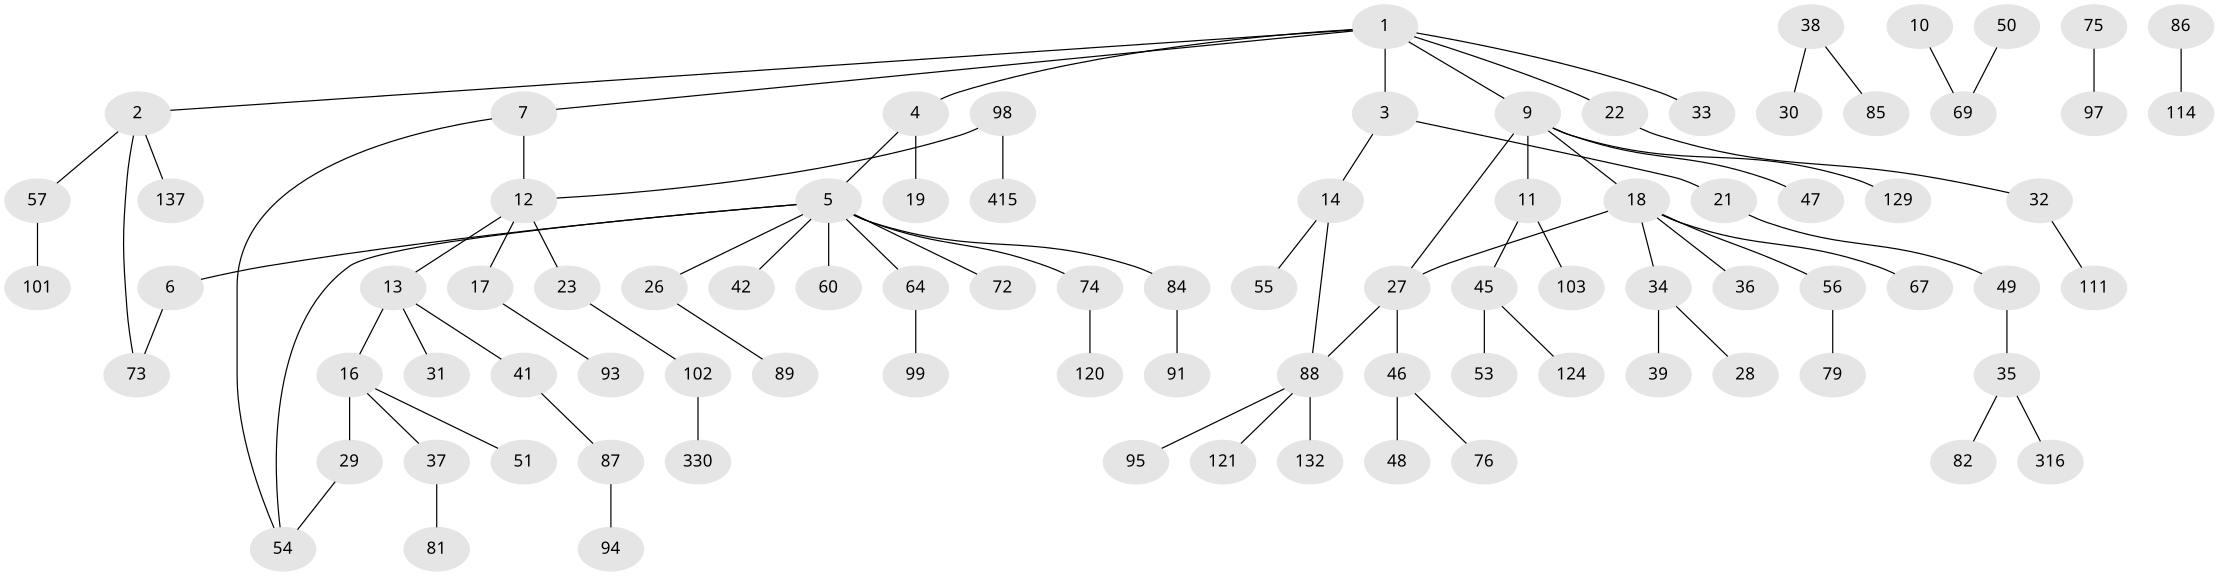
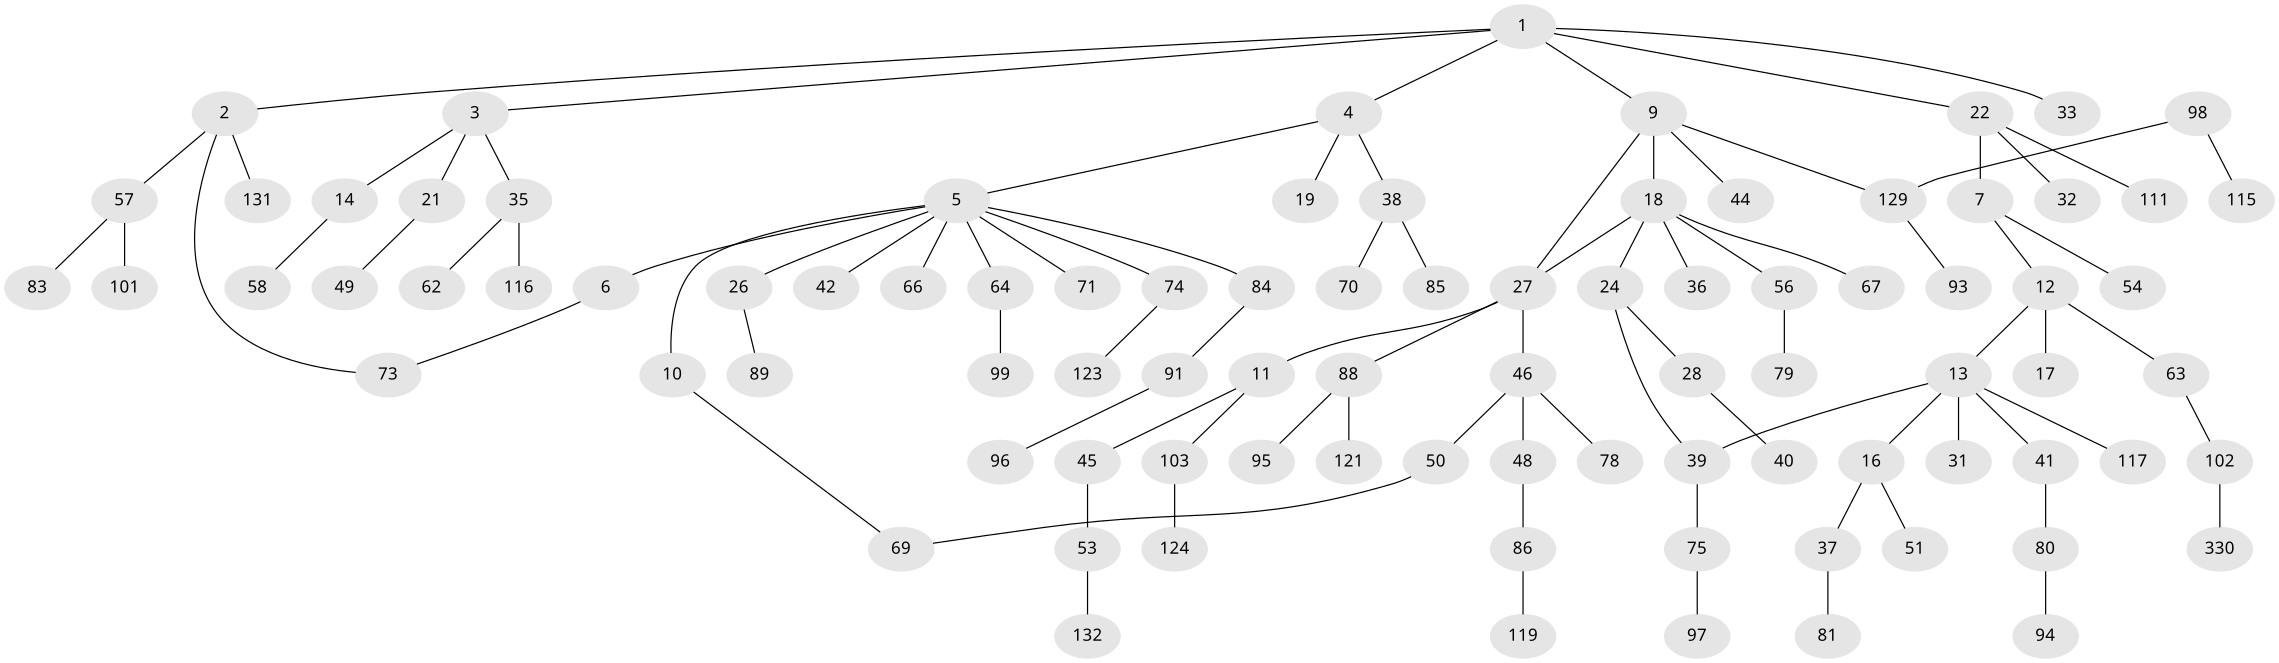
edge "1" -- "7": now "22" -- "7"
node "30": label "30" -> "70"
node "114": label "114" -> "119"
edge "4" -- "38": added
edge "9" -- "11": now "27" -- "11"
edge "98" -- "12": now "98" -- "129"
node "137": label "137" -> "131"
node "415": label "415" -> "115"
node "47": label "47" -> "44"
edge "32" -- "111": now "22" -- "111"
edge "5" -- "54": now "5" -- "10"
node "83": added
node "23": label "23" -> "63"
node "60": label "60" -> "66"
node "72": label "72" -> "71"
node "55": label "55" -> "58"
edge "14" -- "88": removed
node "34": label "34" -> "24"
edge "45" -- "124": now "103" -- "124"
edge "17" -- "93": now "129" -- "93"
edge "49" -- "35": now "3" -- "35"
node "120": label "120" -> "123"
edge "13" -- "39": added
edge "46" -- "50": added
edge "88" -- "132": now "53" -- "132"
node "29": removed
node "87": label "87" -> "80"
node "96": added
node "76": label "76" -> "78"
node "40": added
node "82": label "82" -> "62"
node "316": label "316" -> "116"
node "117": added
edge "48" -- "86": added
edge "39" -- "75": added
